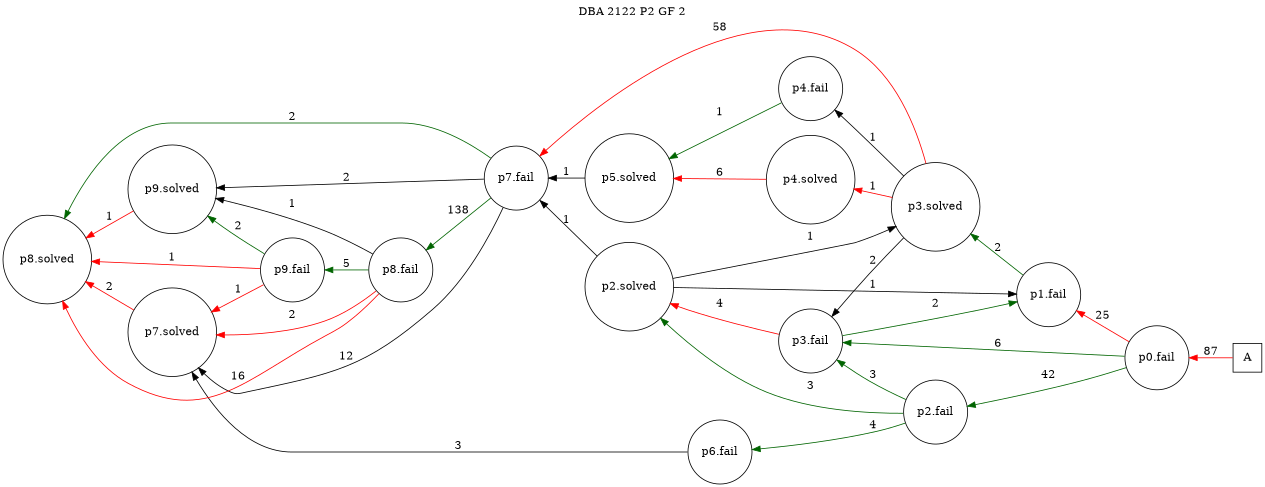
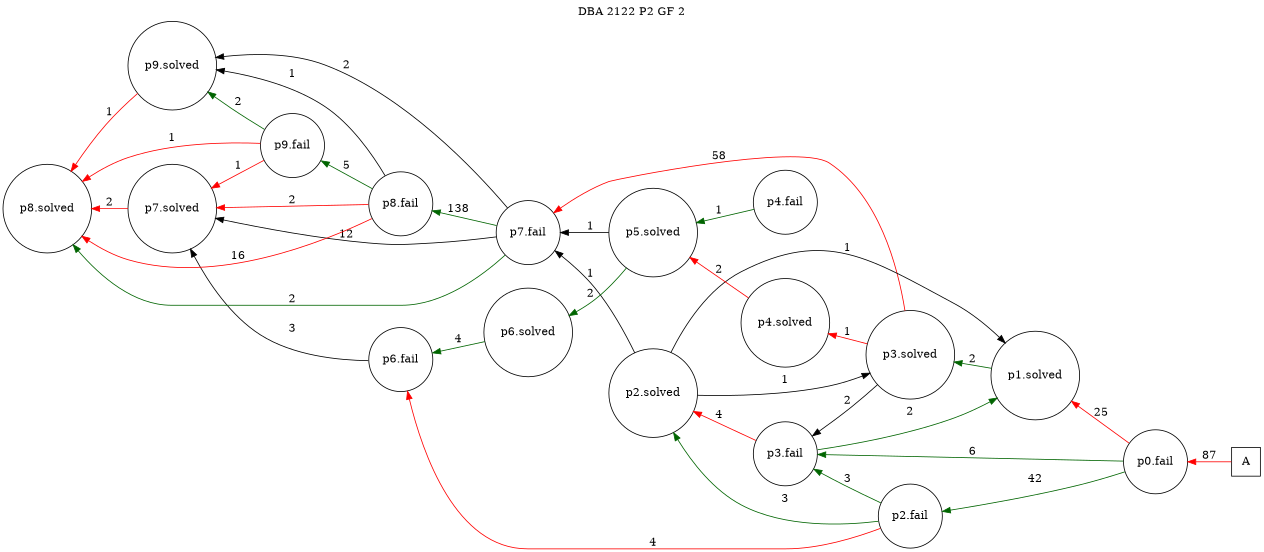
edge "p3.solved" -> "p4.fail": removed, label "1"
edge "p4.solved" -> "p5.solved": label "6" -> "2"
node "p1.fail": label "p1.fail" -> "p1.solved"
node "p6.solved": added
edge "p2.fail" -> "p6.fail": color darkgreen -> red
